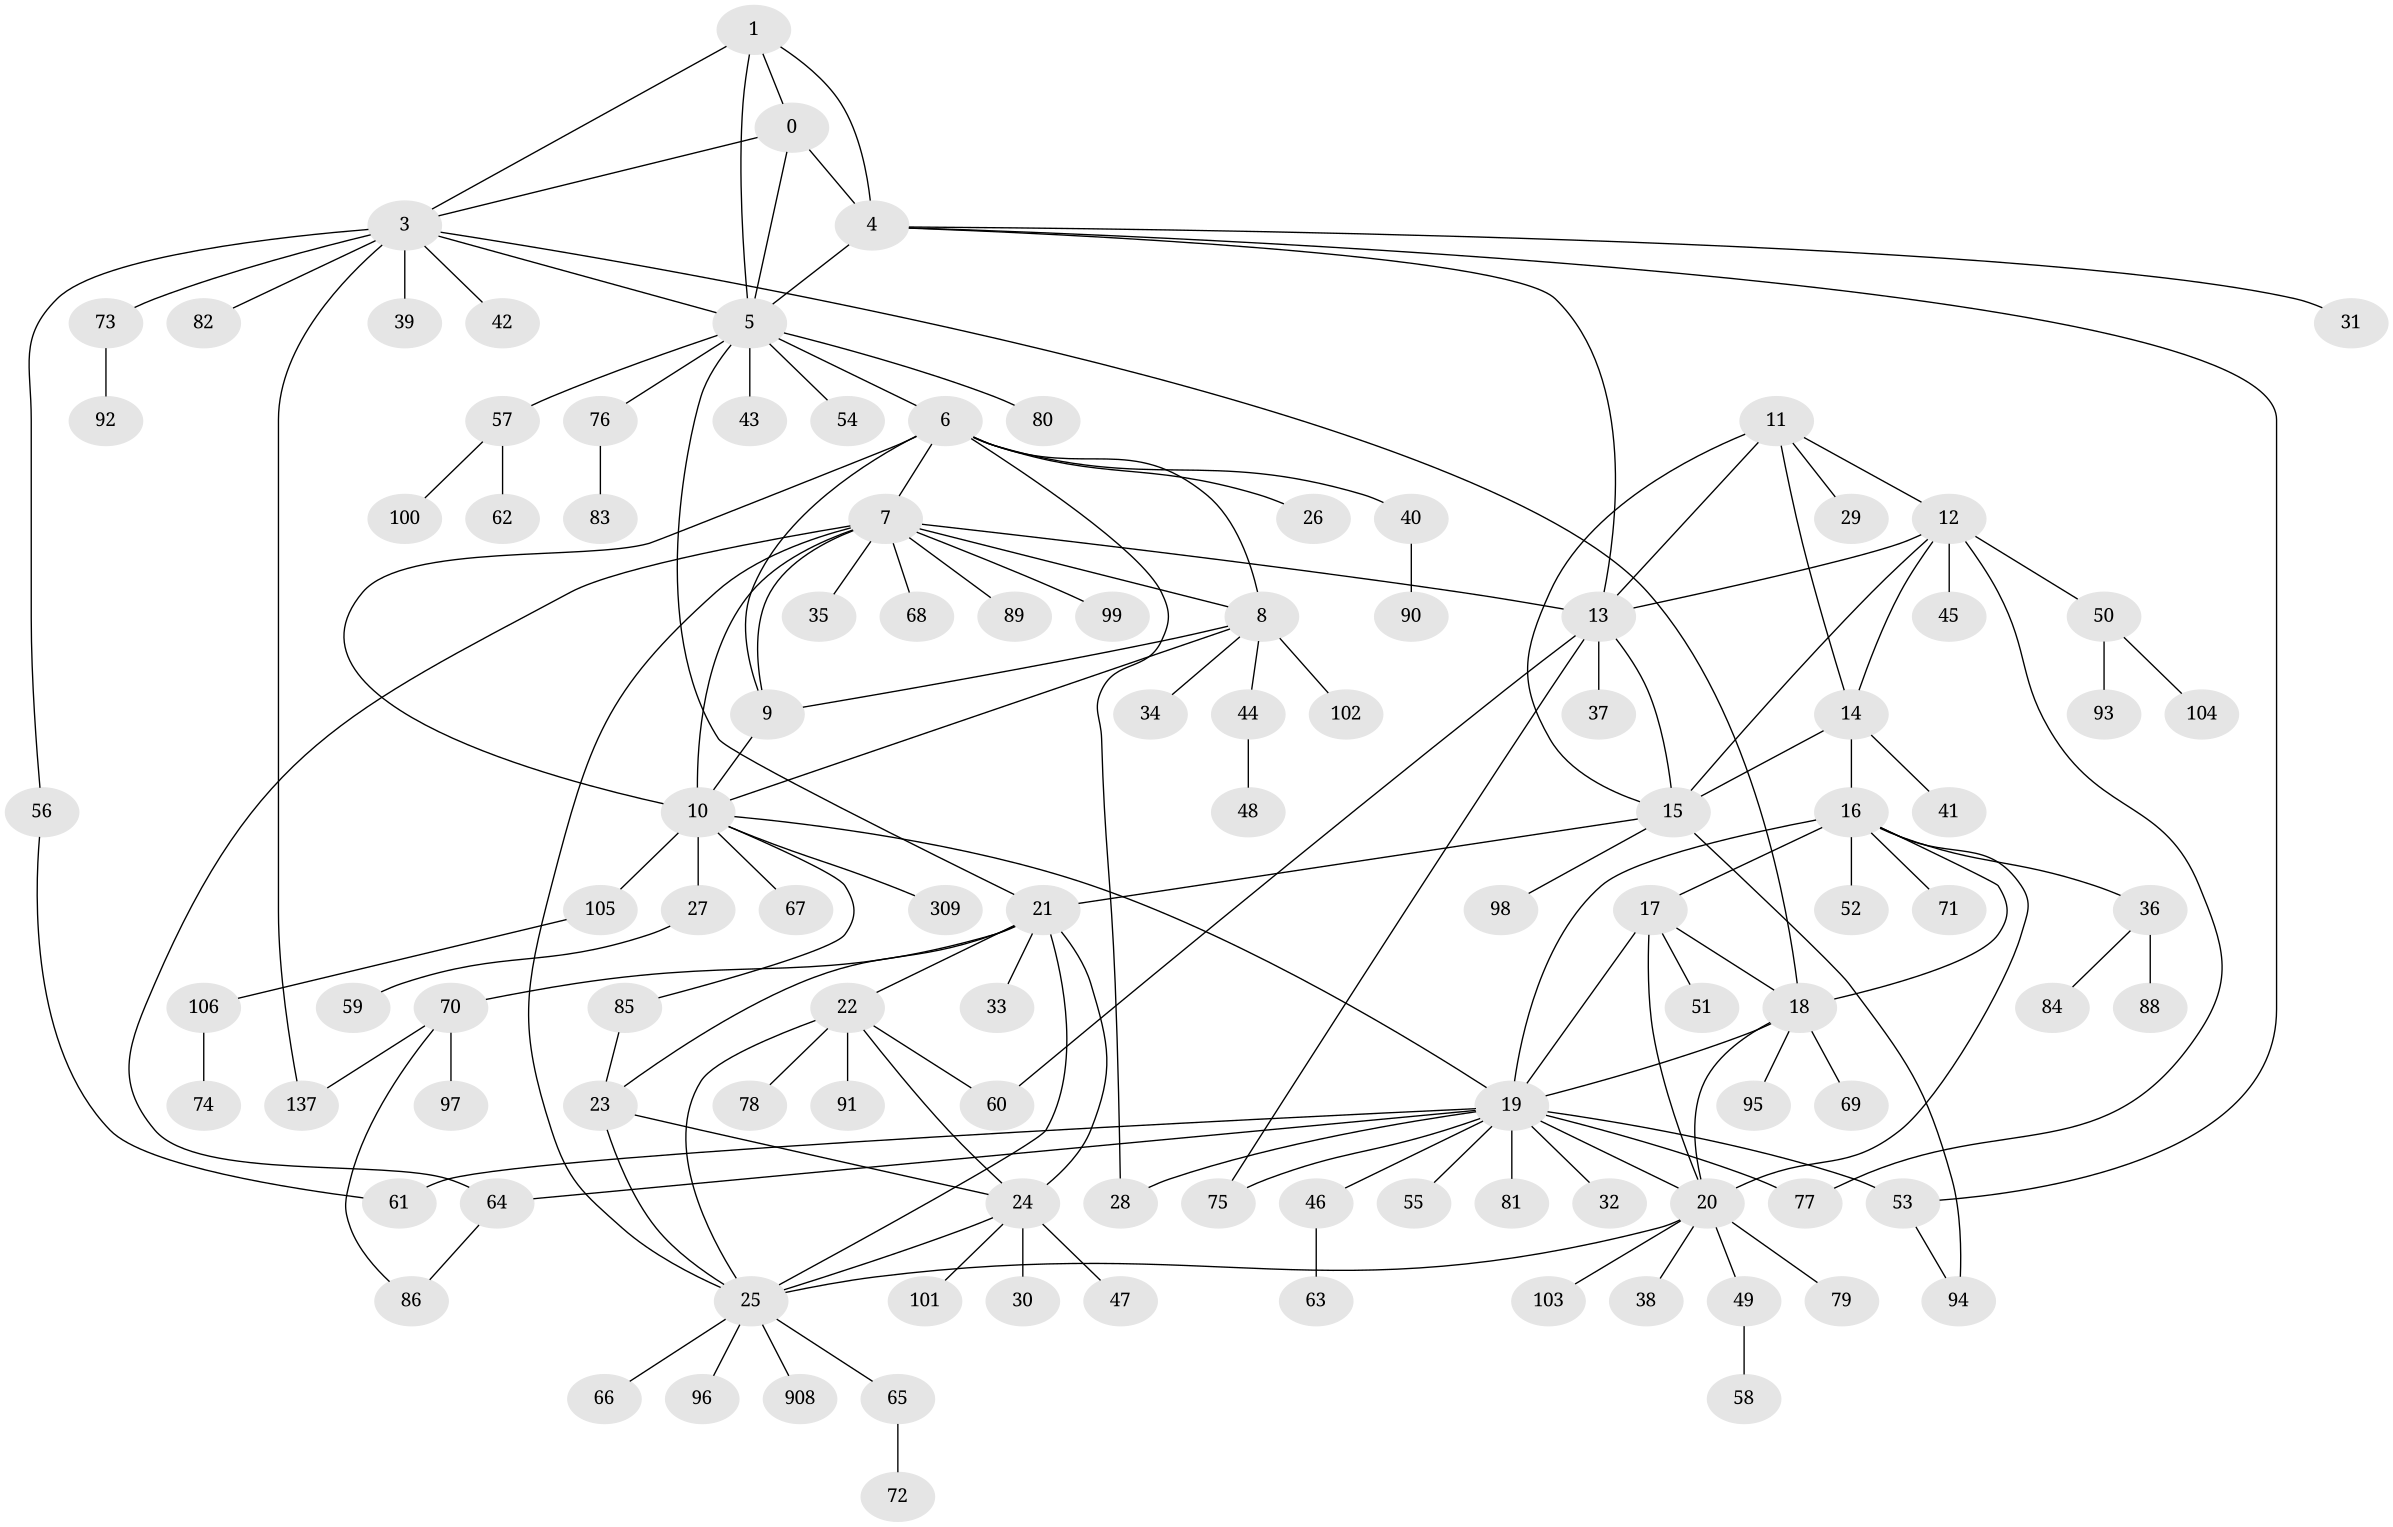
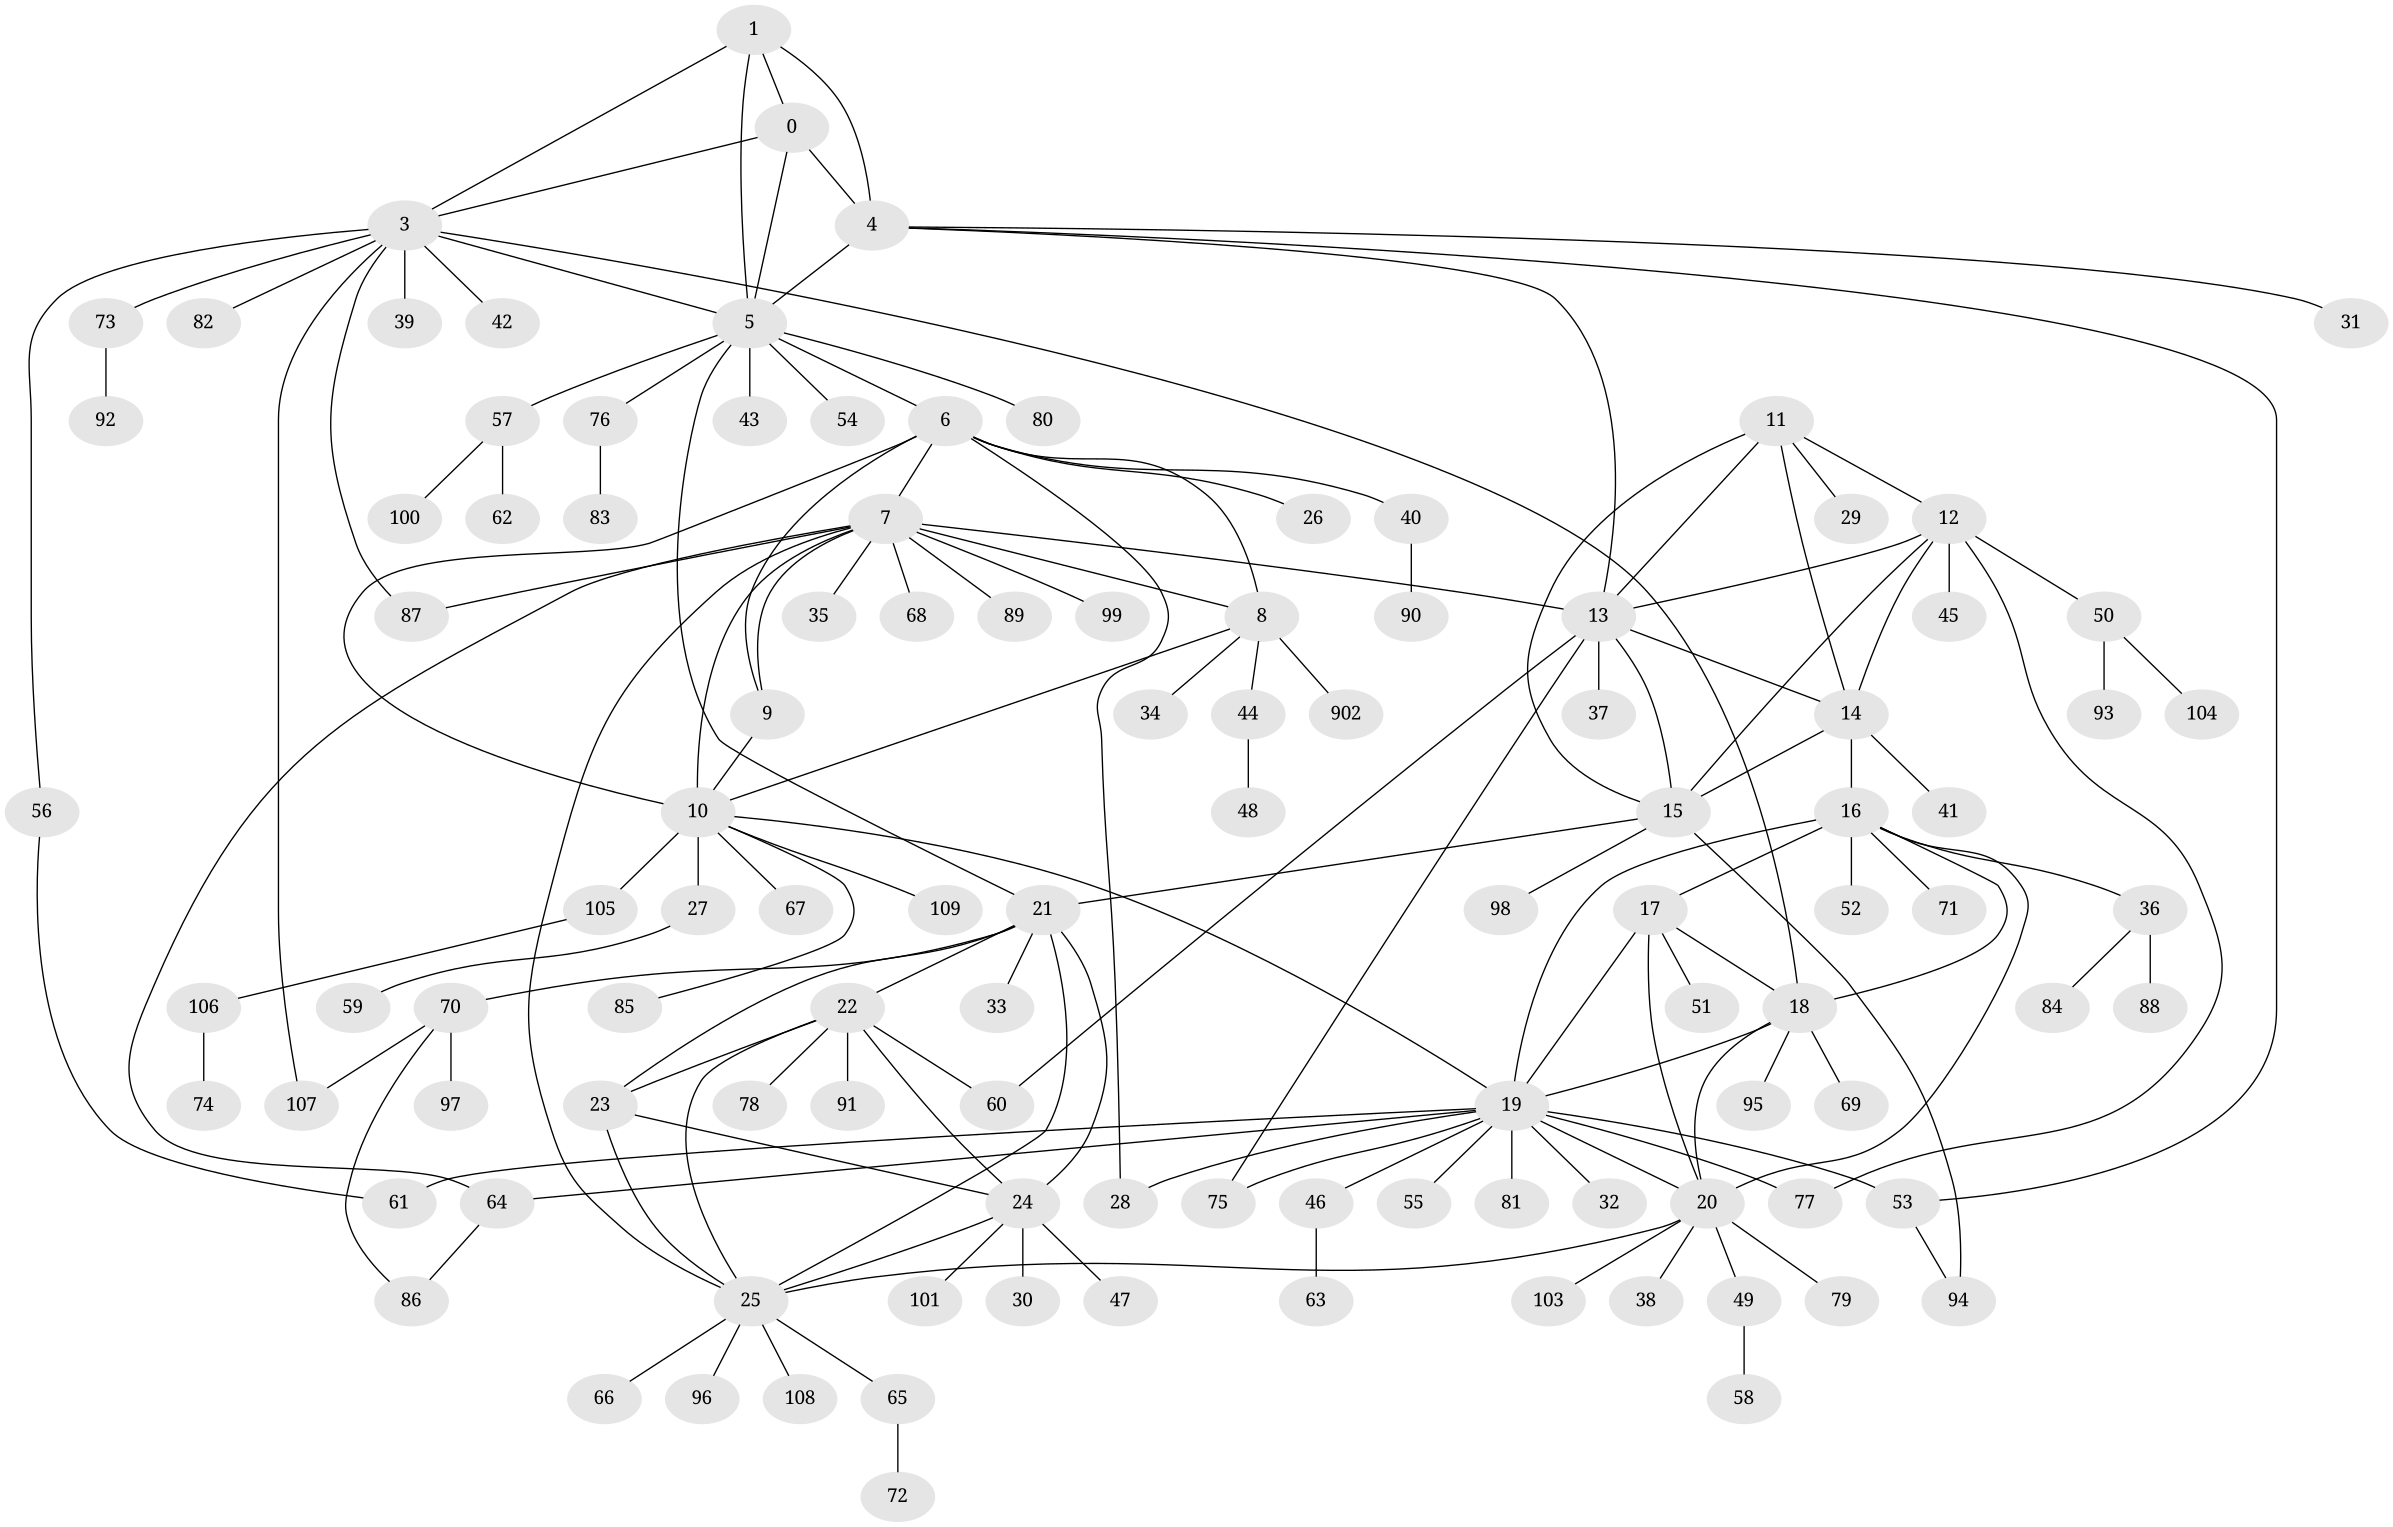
node "87": added
edge "13" -- "14": added
edge "8" -- "9": removed
node "102": label "102" -> "902"
node "309": label "309" -> "109"
edge "85" -- "23": now "22" -- "23"
node "137": label "137" -> "107"
node "908": label "908" -> "108"
